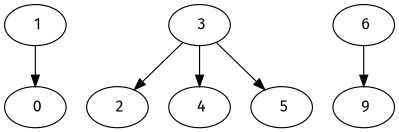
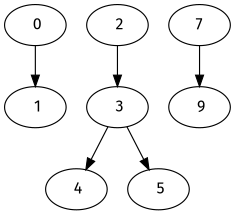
node "6": label "6" -> "7"
edge "1" -> "0": reversed
edge "3" -> "2": reversed
